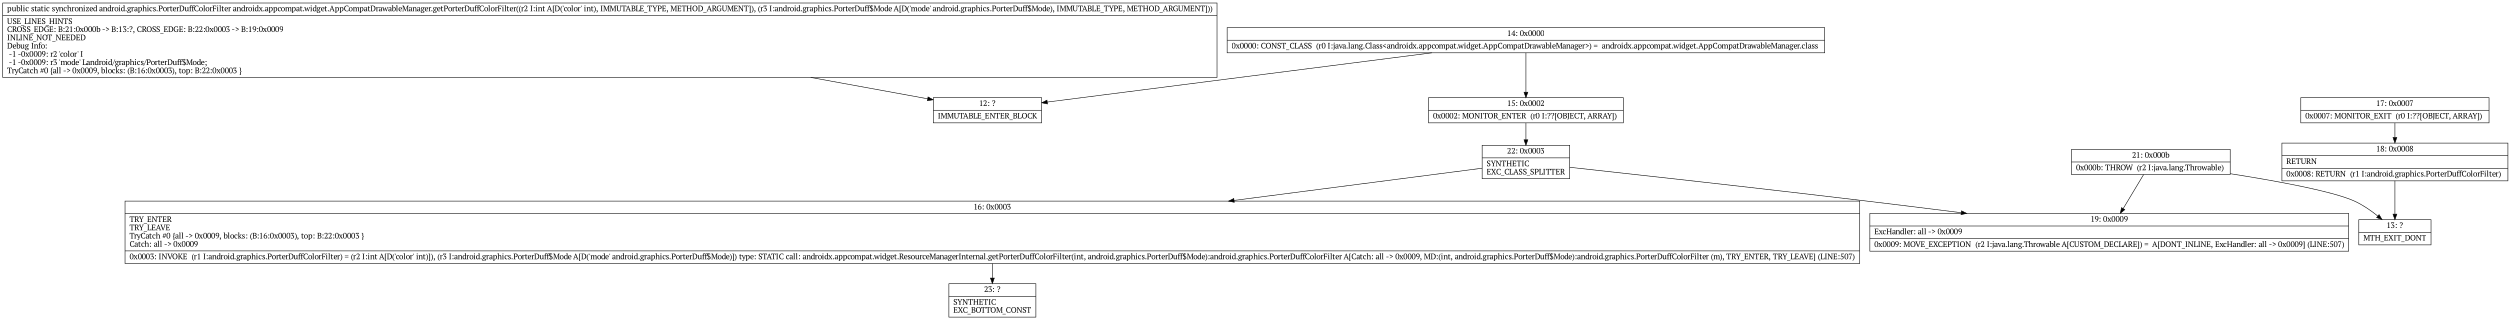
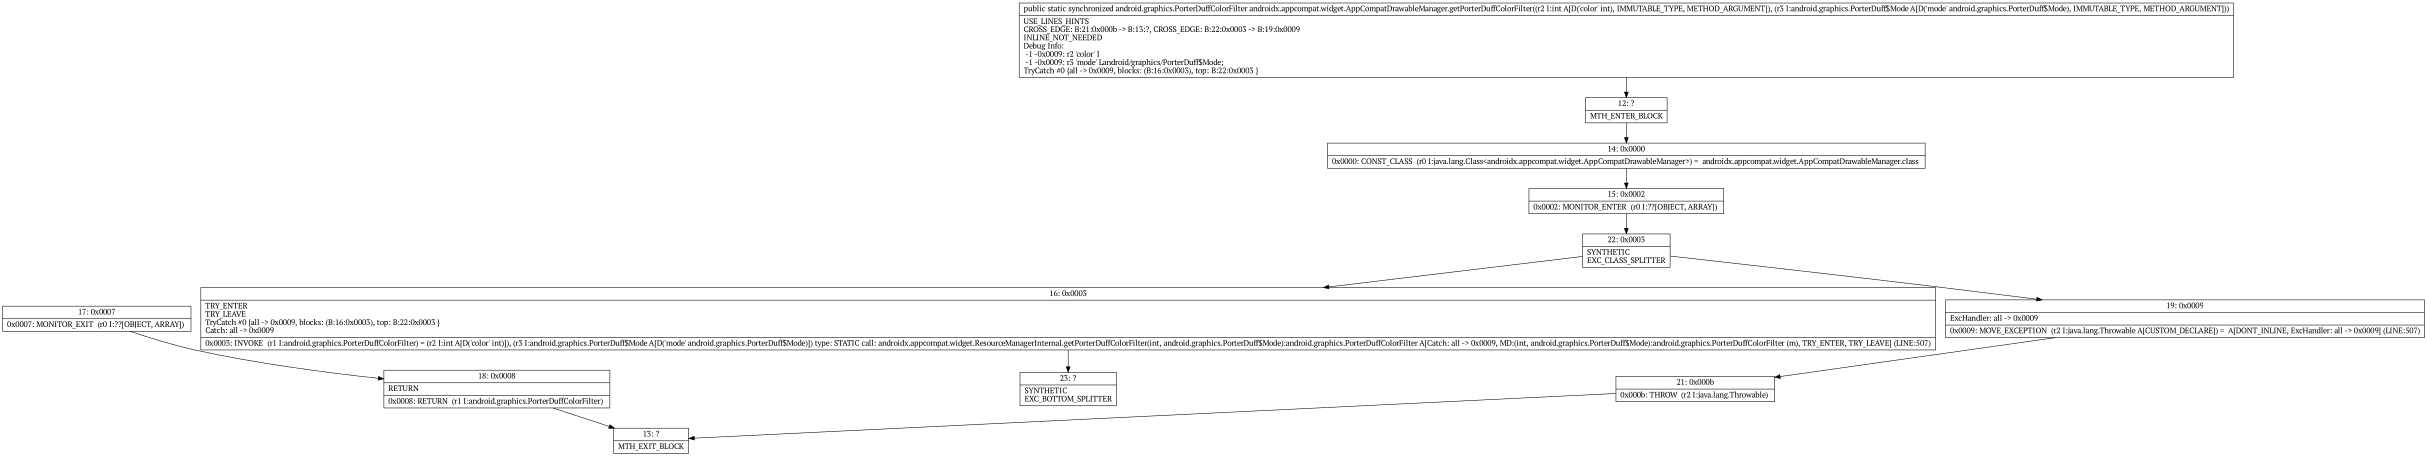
edge "14: 0x0000" -> "12: ?": reversed
node "12: ?": text "IMMUTABLE_ENTER_BLOCK" -> "MTH_ENTER_BLOCK"
edge "21: 0x000b" -> "19: 0x0009": reversed
node "13: ?": text "MTH_EXIT_DONT" -> "MTH_EXIT_BLOCK"
node "23: ?": text "EXC_BOTTOM_CONST" -> "EXC_BOTTOM_SPLITTER"
